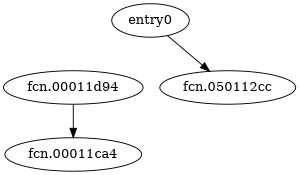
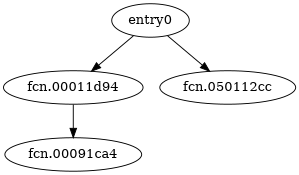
edge "entry0" -> "fcn.00011d94": added
node "fcn.00011ca4": label "fcn.00011ca4" -> "fcn.00091ca4"
